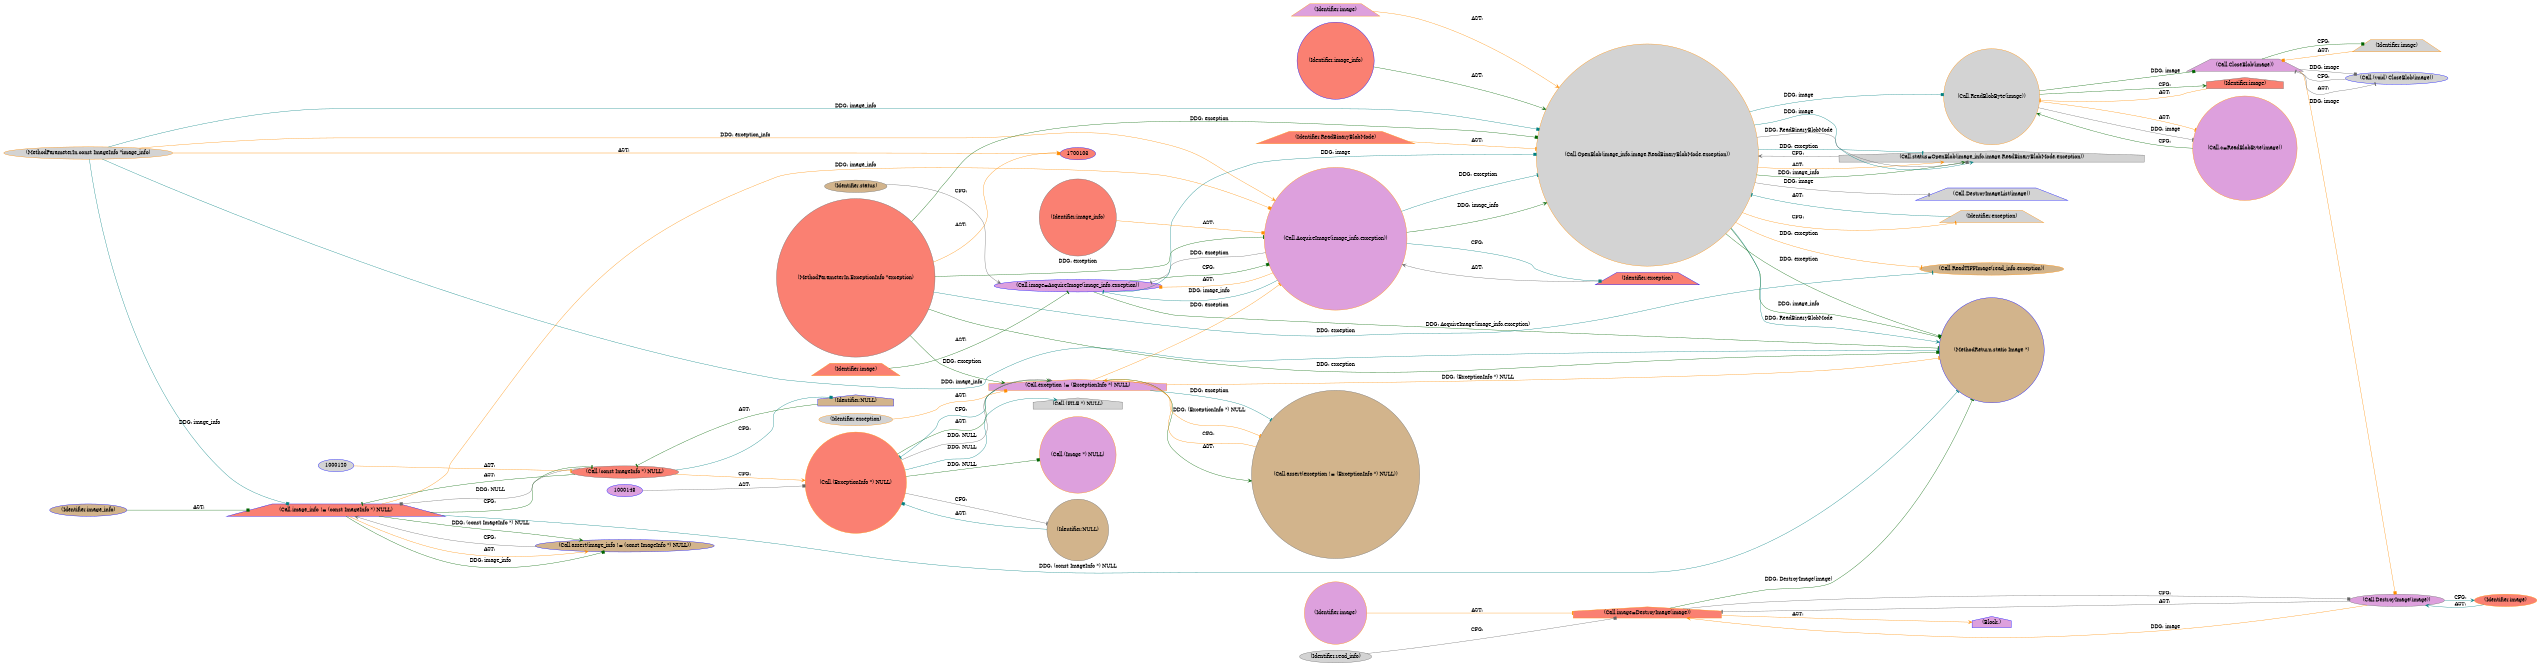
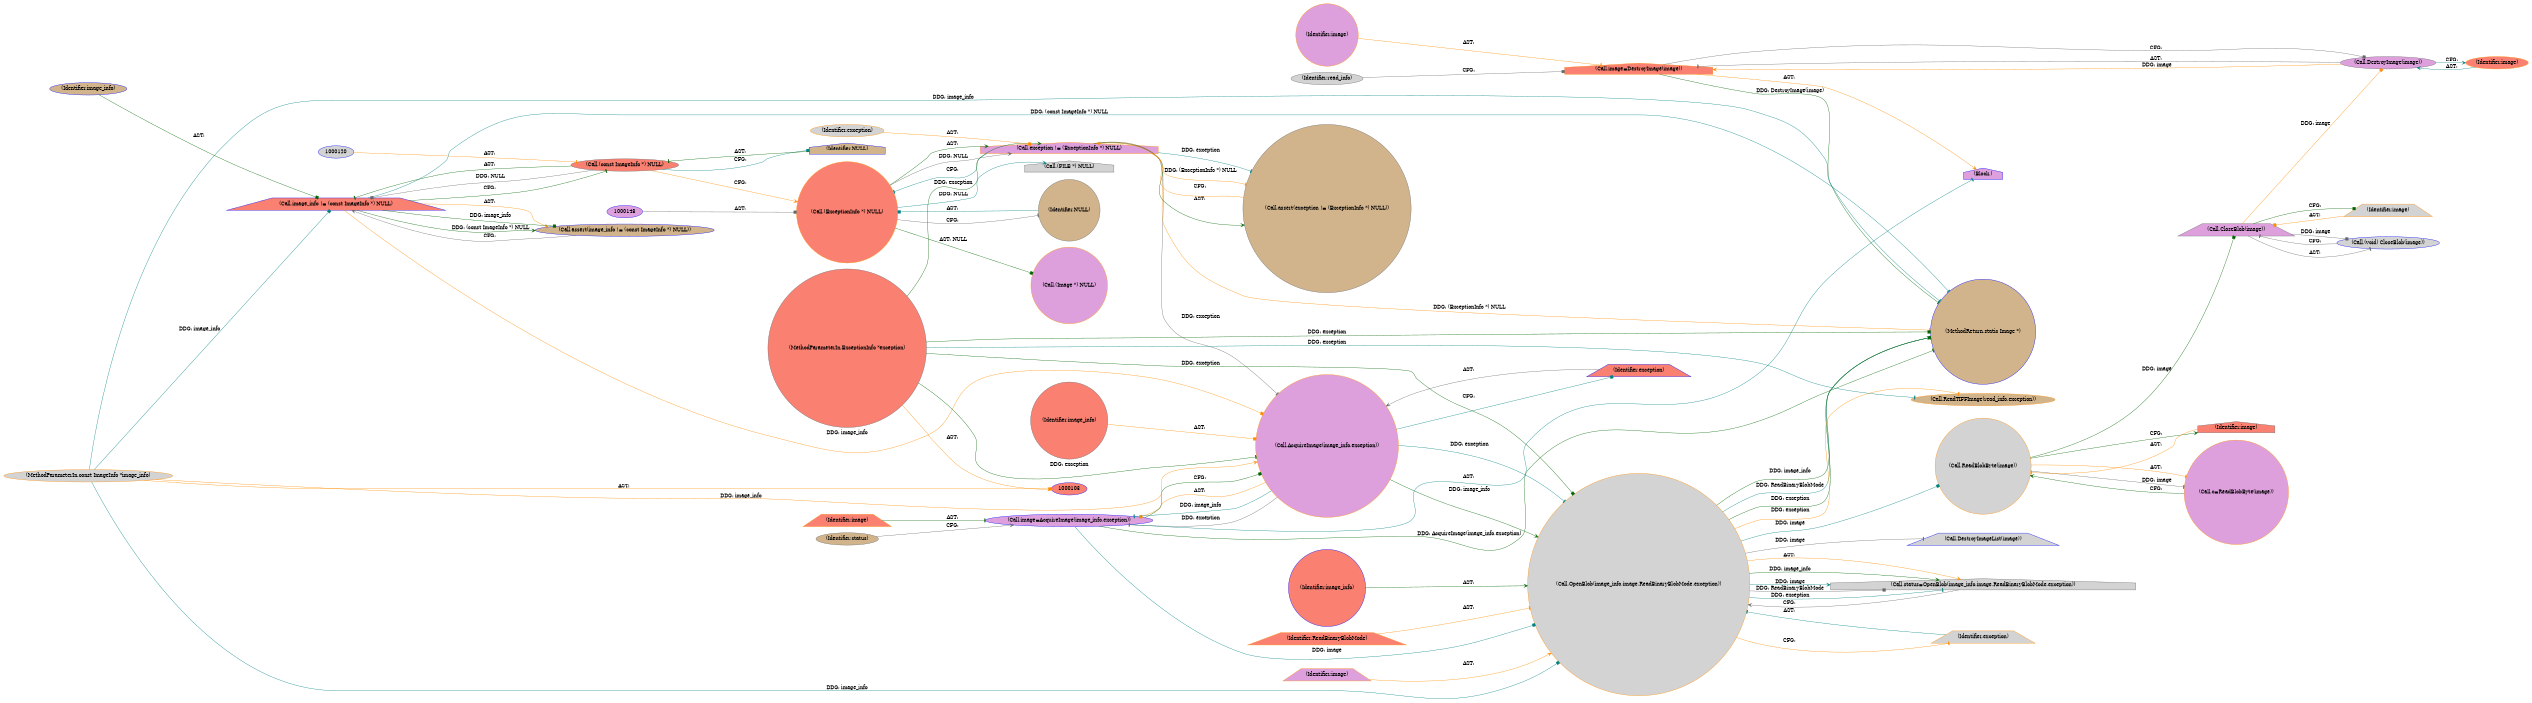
edge "(MethodParameterIn,const ImageInfo *image_info)" -> "(Call,AcquireImage(image_info,exception))": label "DDG: exception_info" -> "DDG: image_info"
node "1700103": label "1700103" -> "1000103"
edge "(Call,exception != (ExceptionInfo *) NULL)" -> "(Call,AcquireImage(image_info,exception))": color darkorange -> gray40
edge "(Call,image=AcquireImage(image_info,exception))" -> "(Block,)": added, label "AST:"
edge "(Call,(ExceptionInfo *) NULL)" -> "(Call,(Image *) NULL)": label "DDG: NULL" -> "AST: NULL"
